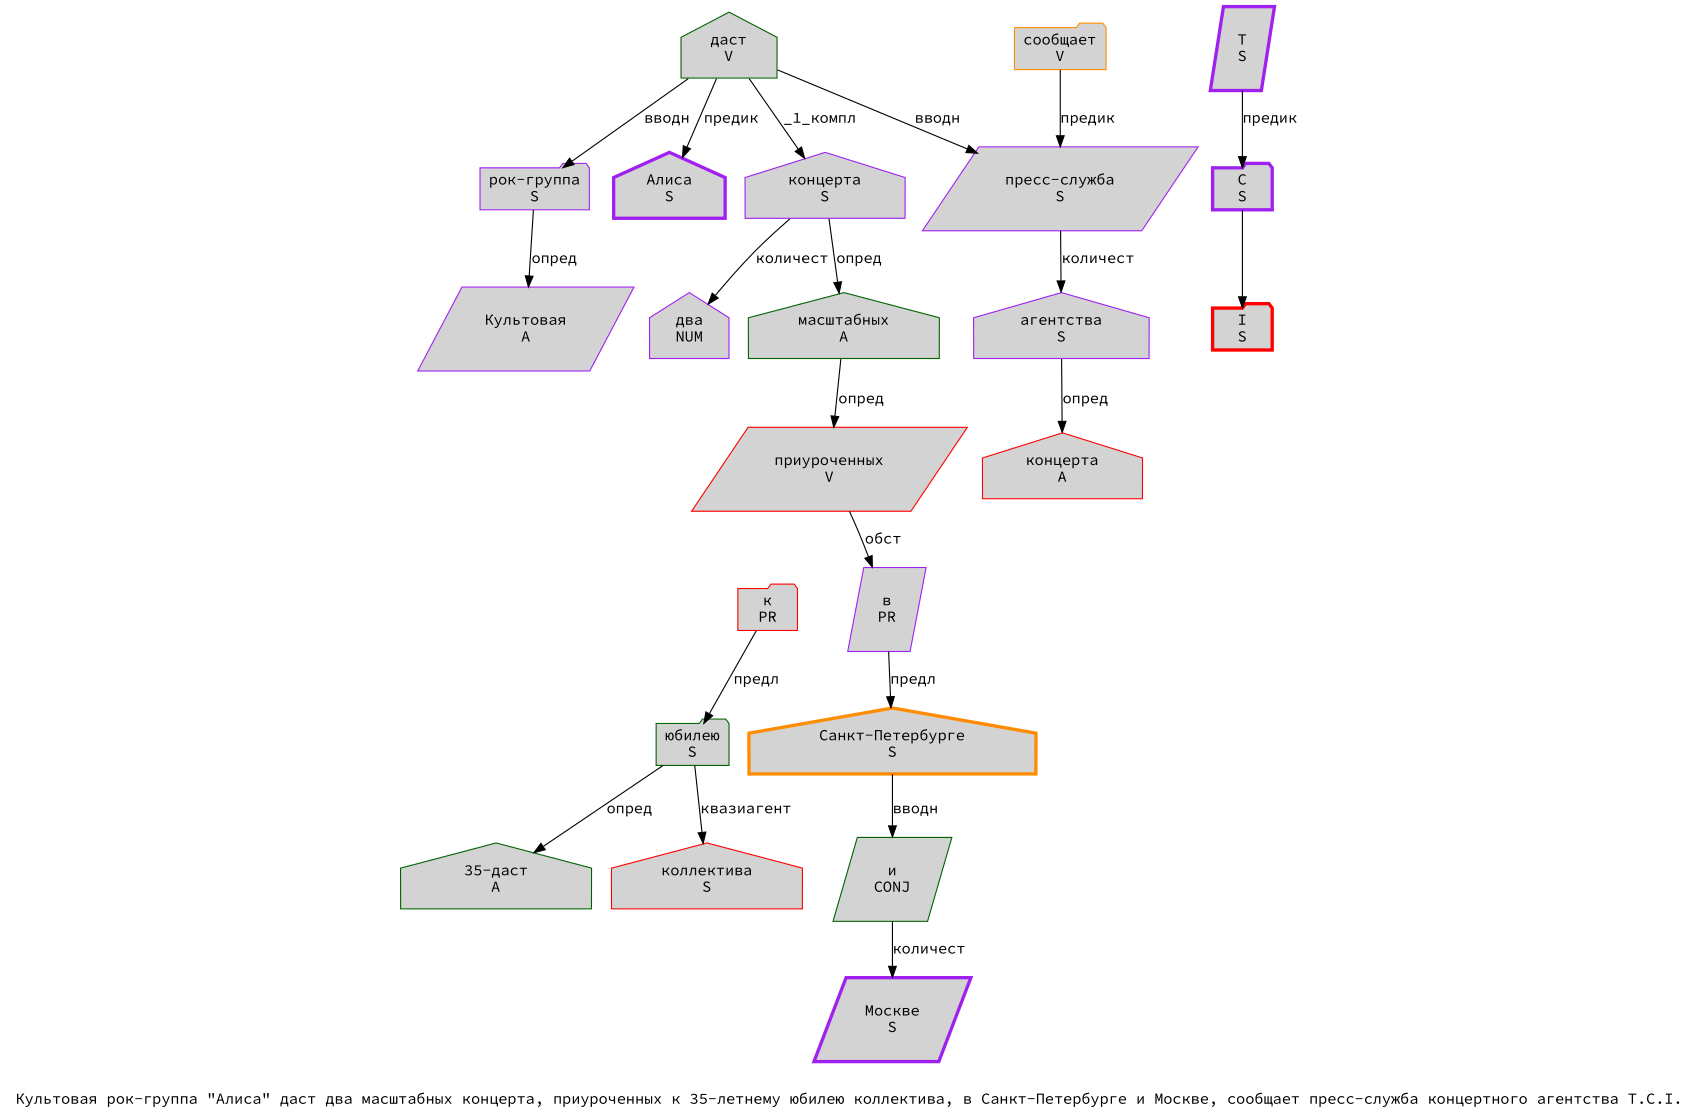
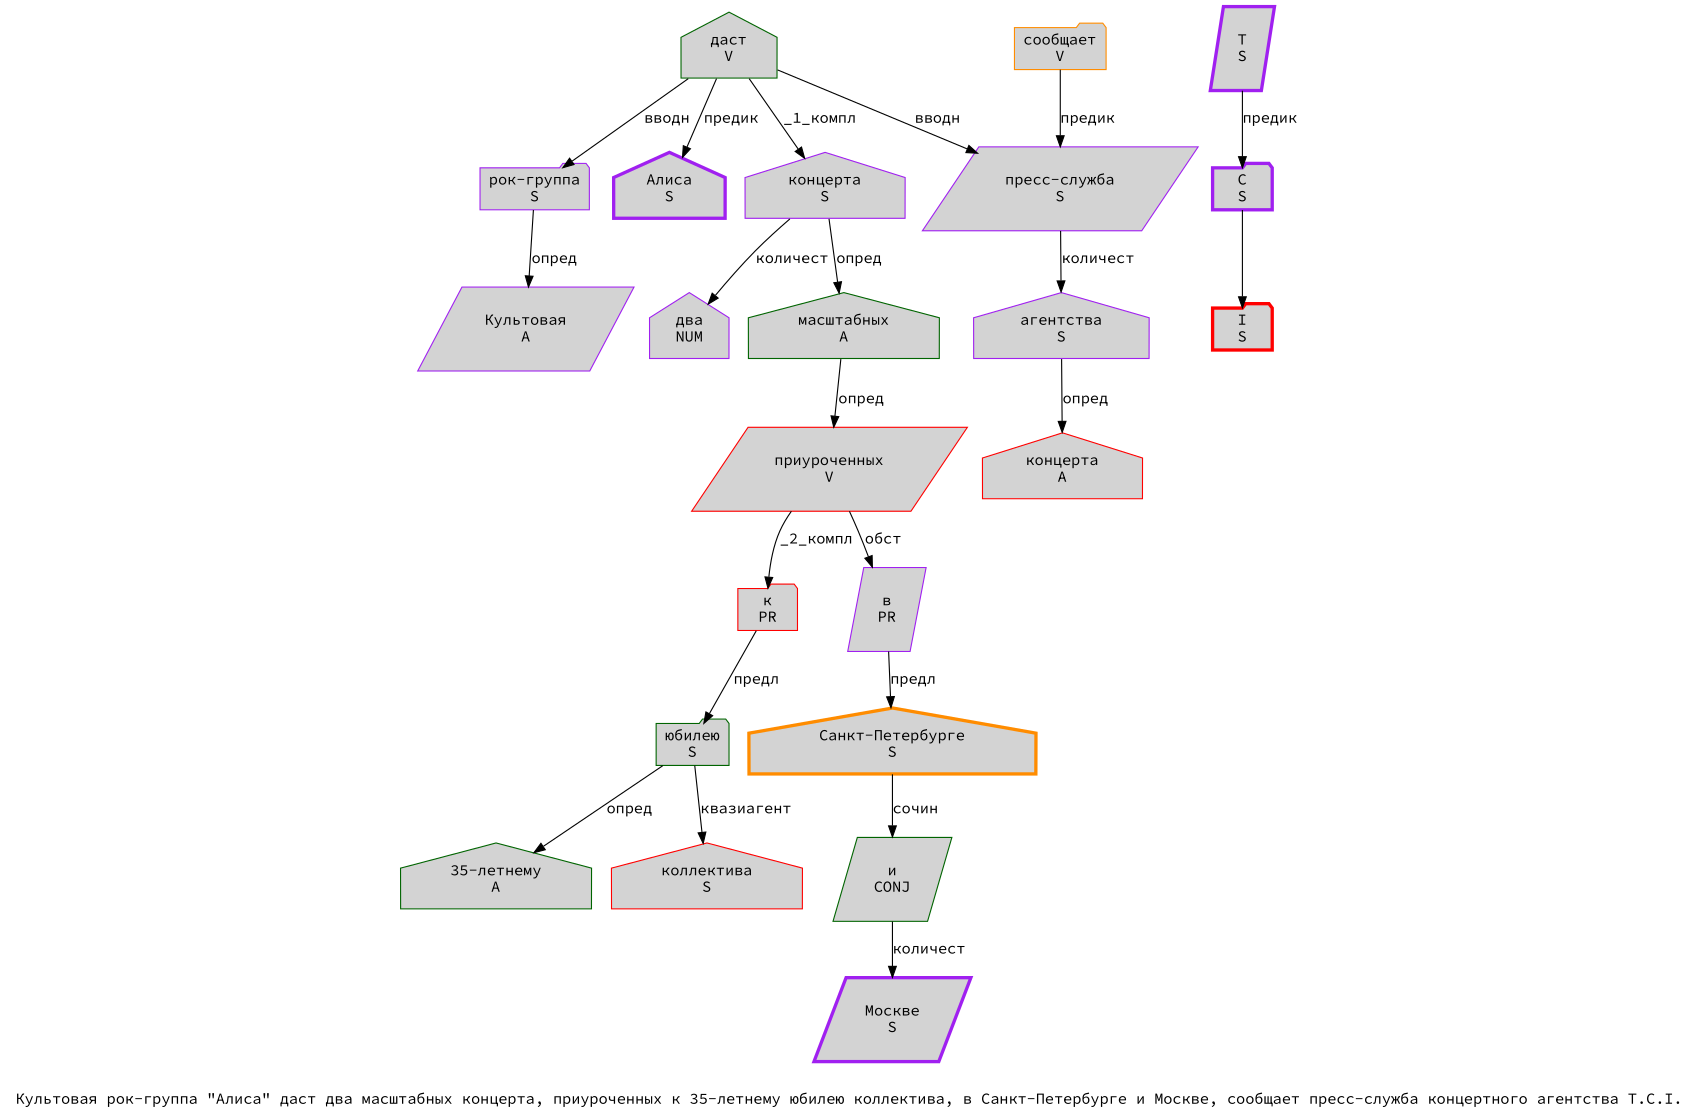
edge "приуроченных V" -> "к PR": added, label "_2_компл"
edge "Санкт-Петербурге S" -> "и CONJ": label "вводн" -> "сочин"
node "35-даст A": label "35-даст A" -> "35-летнему A"
